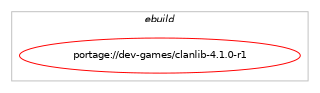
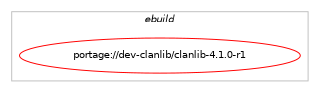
node "portage://dev-games/clanlib-4.1.0-r1": label "portage://dev-games/clanlib-4.1.0-r1" -> "portage://dev-clanlib/clanlib-4.1.0-r1"
